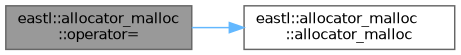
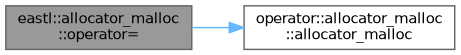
node "eastl::allocator_malloc ::allocator_malloc": label "eastl::allocator_malloc ::allocator_malloc" -> "operator::allocator_malloc ::allocator_malloc"
